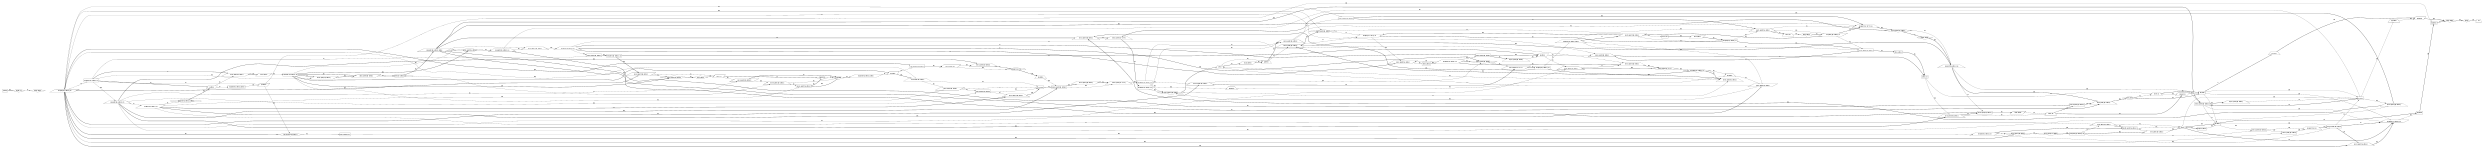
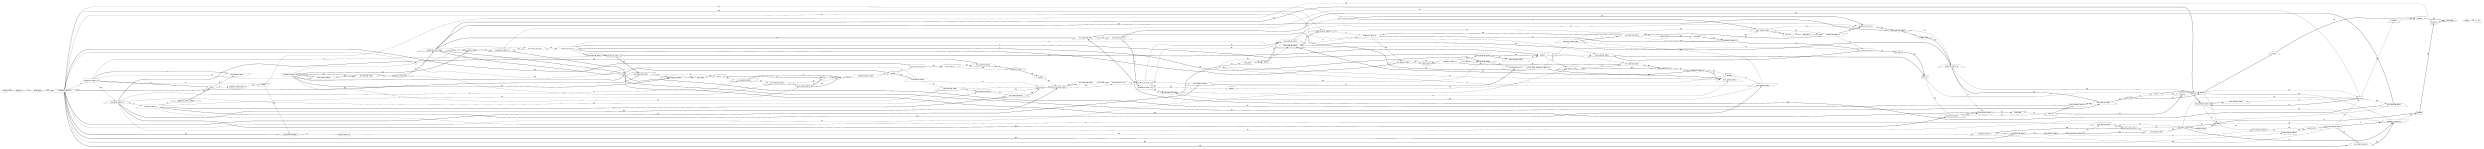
edge "add rsp , address" -> "pop rbp": removed, label "CFG"
node "shr rax , address": removed
edge "sub rsp , address" -> "mov qword [ rbp - address ] , rdi": added, label "CFG"
